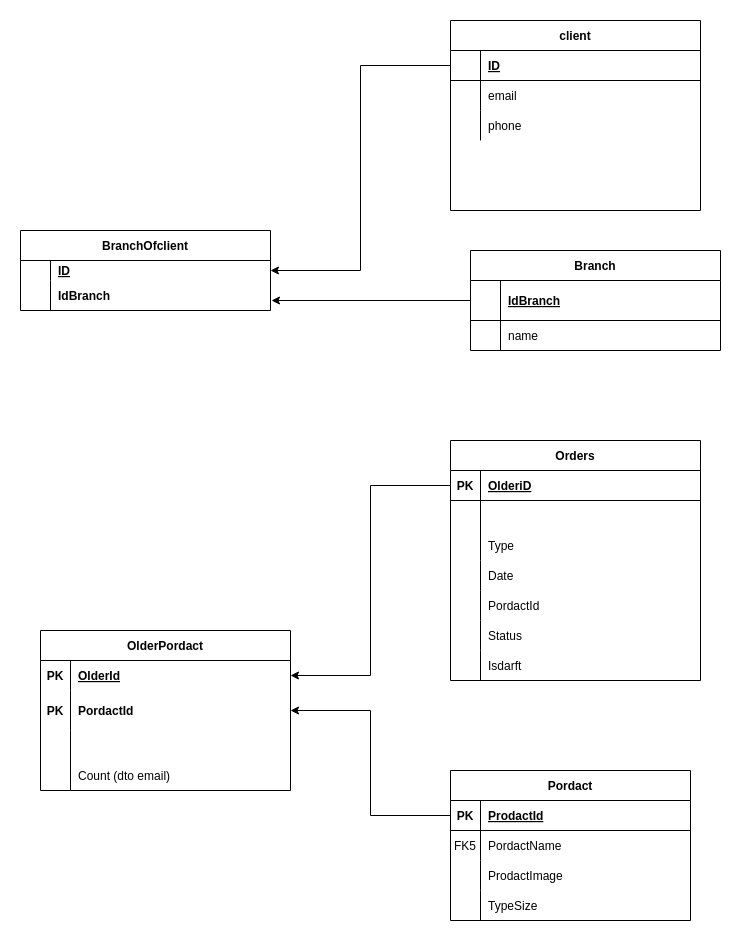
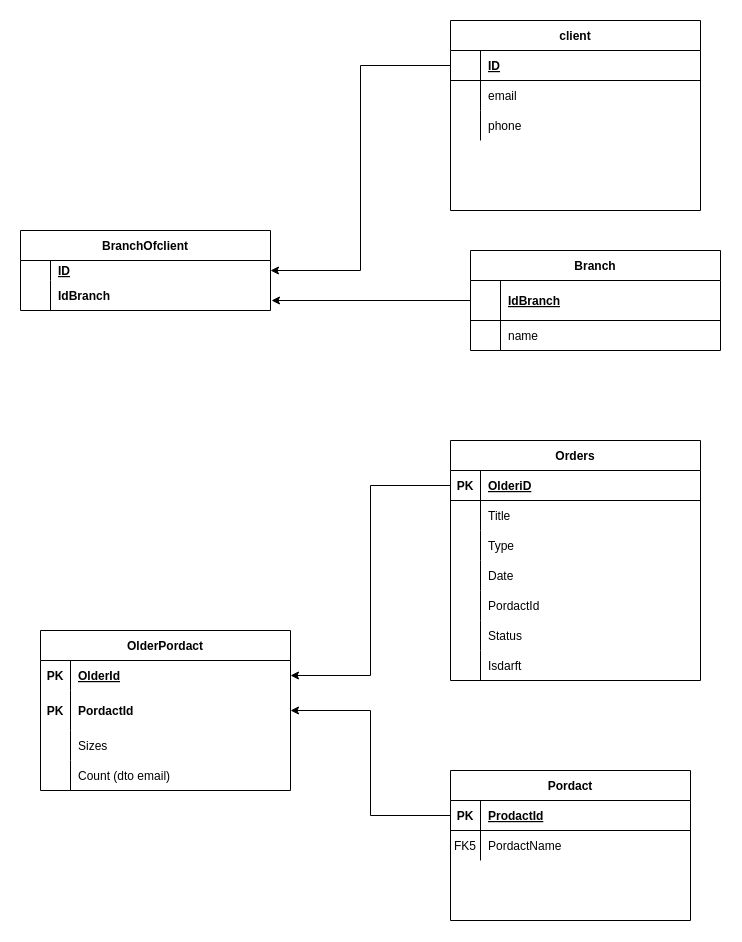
node "Title": added
node "Sizes": added
node "ProdactImage": removed
node "TypeSize": removed
